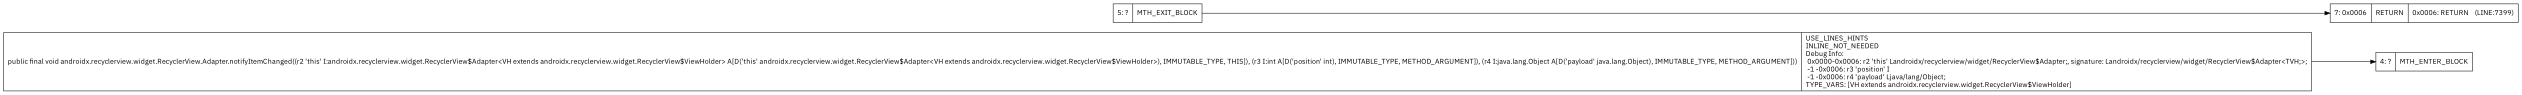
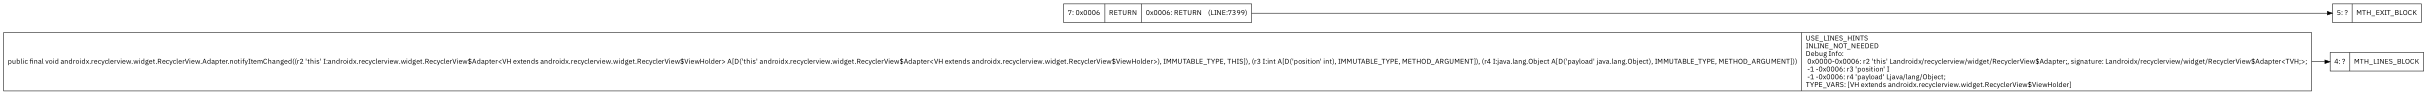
edge "5: ?" -> "7: 0x0006": reversed
node "4: ?": text "MTH_ENTER_BLOCK" -> "MTH_LINES_BLOCK"
